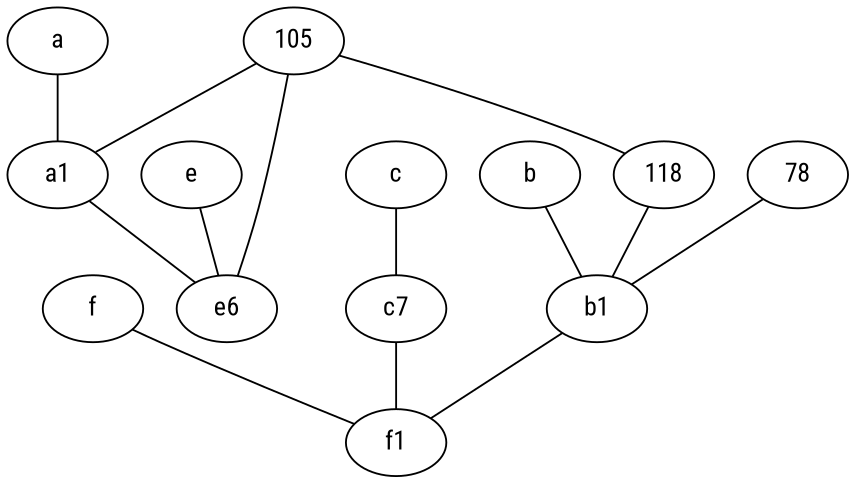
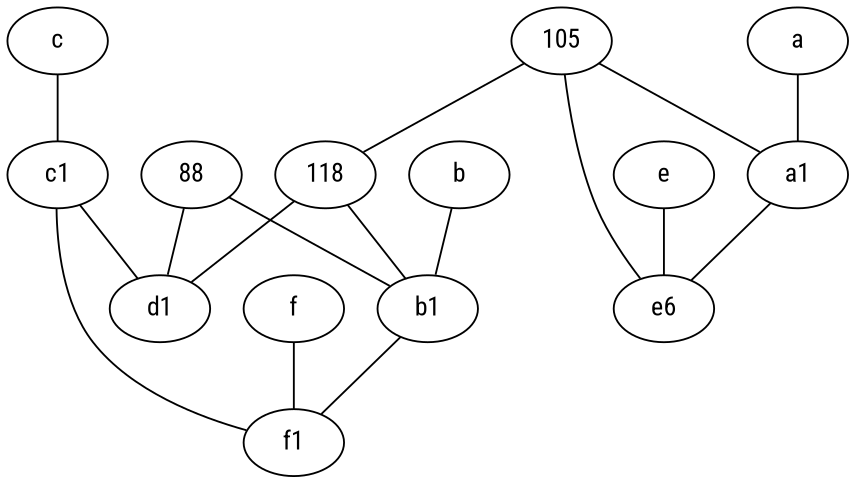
node "78": label "78" -> "88"
node "d1": added
node "c7": label "c7" -> "c1"
